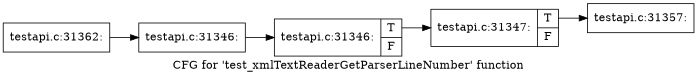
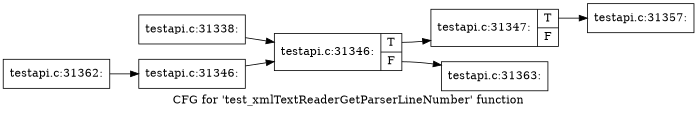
node "testapi.c:31338:": added
node "testapi.c:31363:": added
